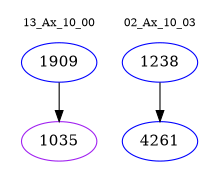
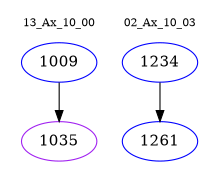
node "1909": label "1909" -> "1009"
node "1238": label "1238" -> "1234"
node "4261": label "4261" -> "1261"
